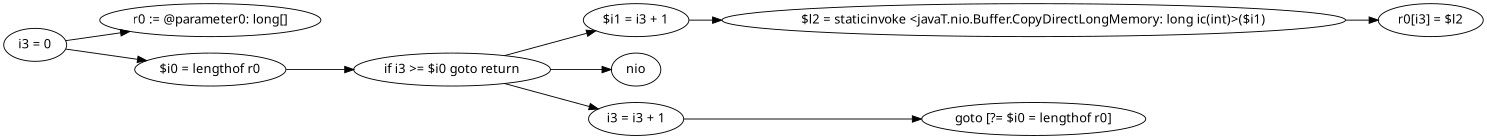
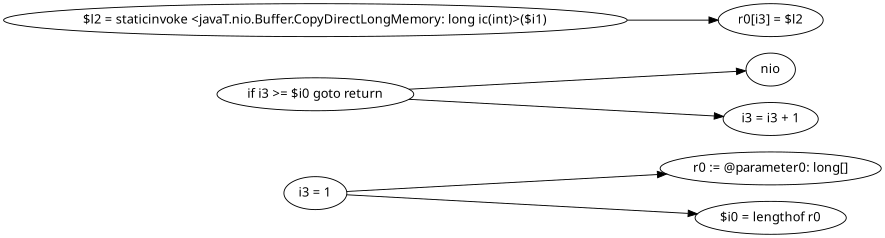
node "$i1 = i3 + 1": removed
node "i3 = 0": label "i3 = 0" -> "i3 = 1"
edge "$i0 = lengthof r0" -> "if i3 >= $i0 goto return": removed
node "goto [?= $i0 = lengthof r0]": removed
